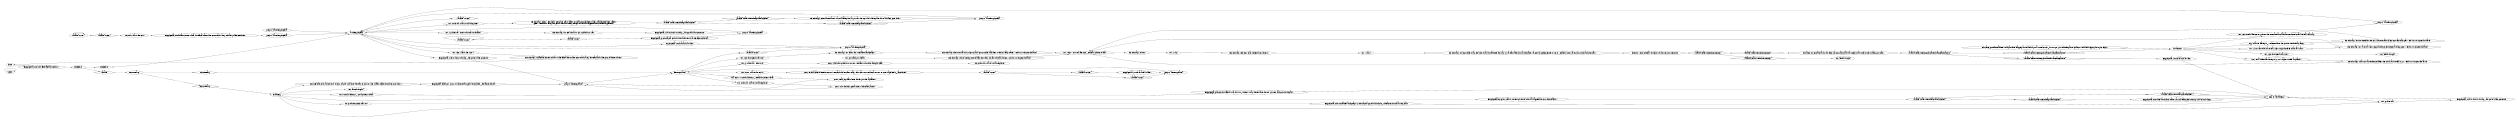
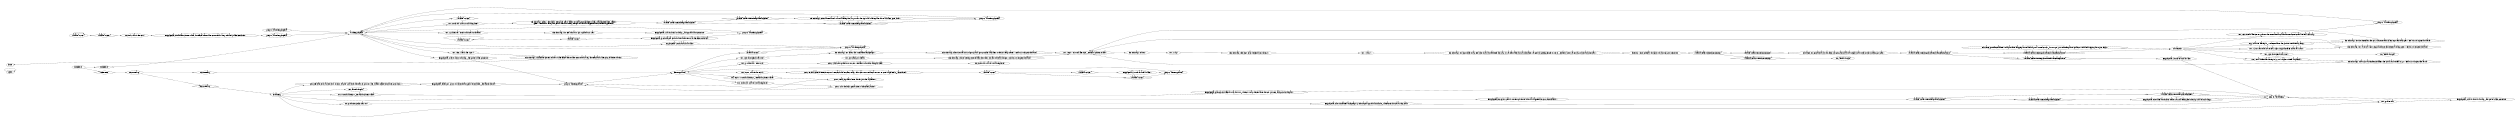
node "Encyclopedia: ICM? This feels familiar somehow...": removed
node "!(Variable())": label "!(Variable())" -> "!(IsKimHere())"
node "You: It sounds like RCM -- CoMil Citizens Militia.": label "You: It sounds like RCM -- CoMil Citizens Militia." -> "You: It sounds like RCM -- Revachol Citizens Militia."
